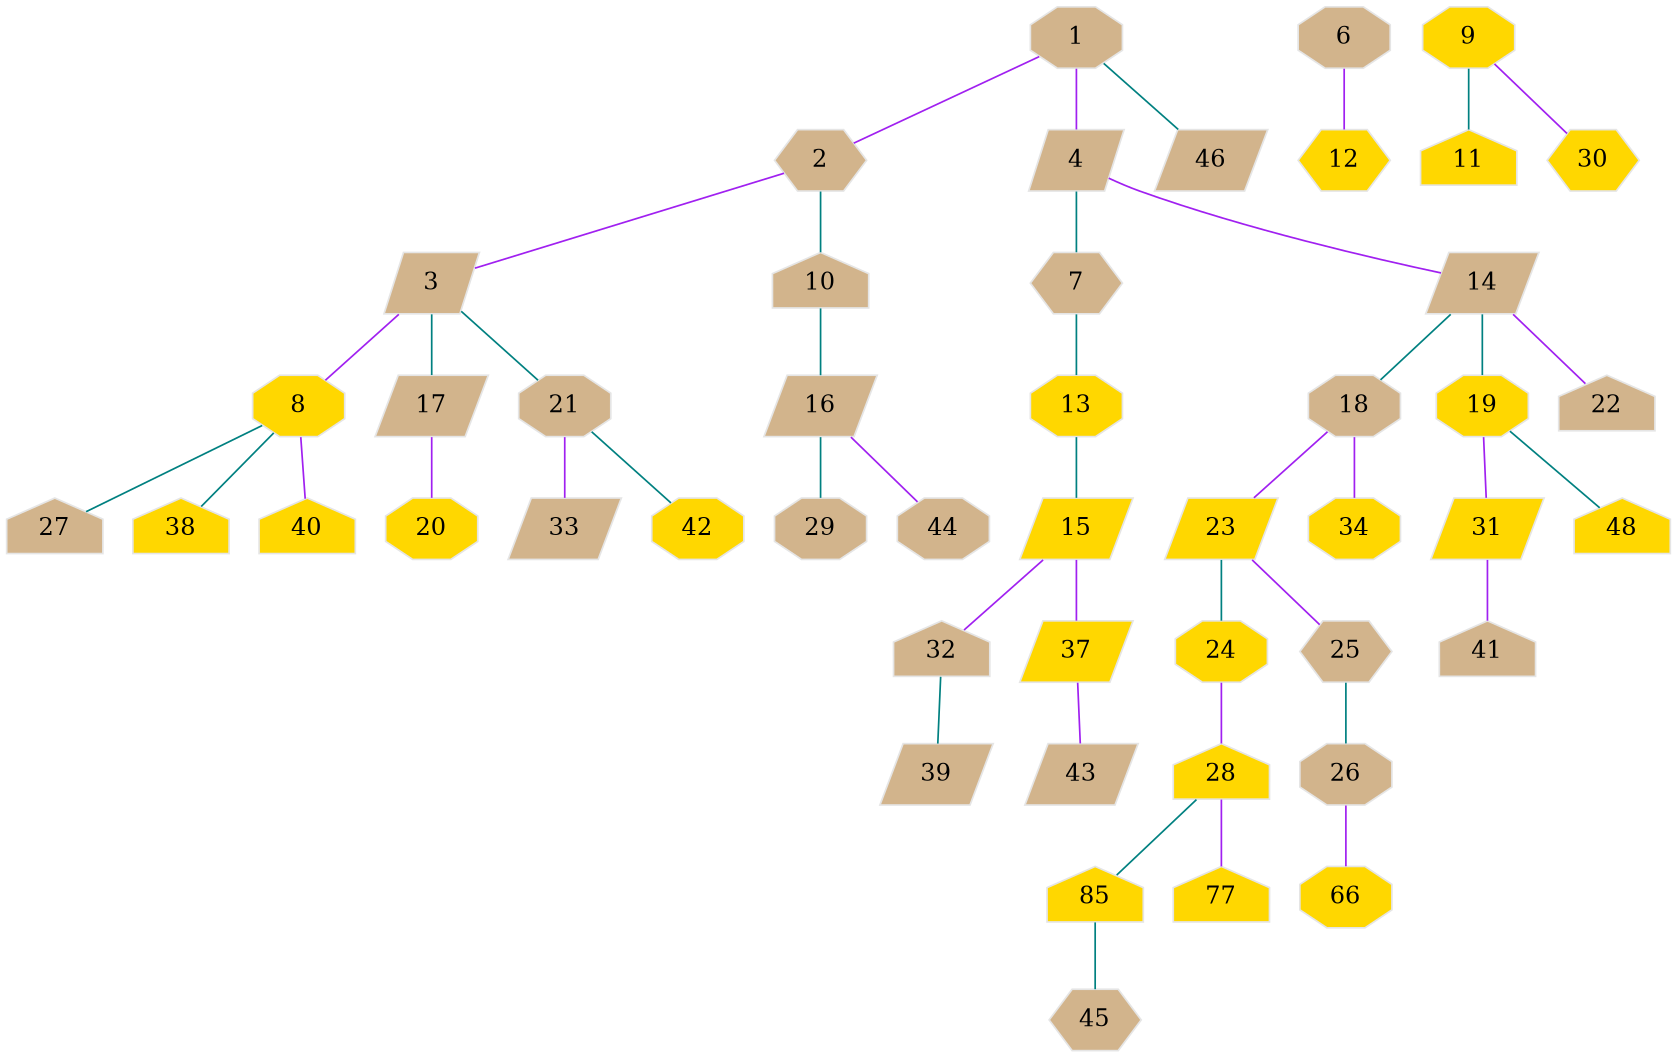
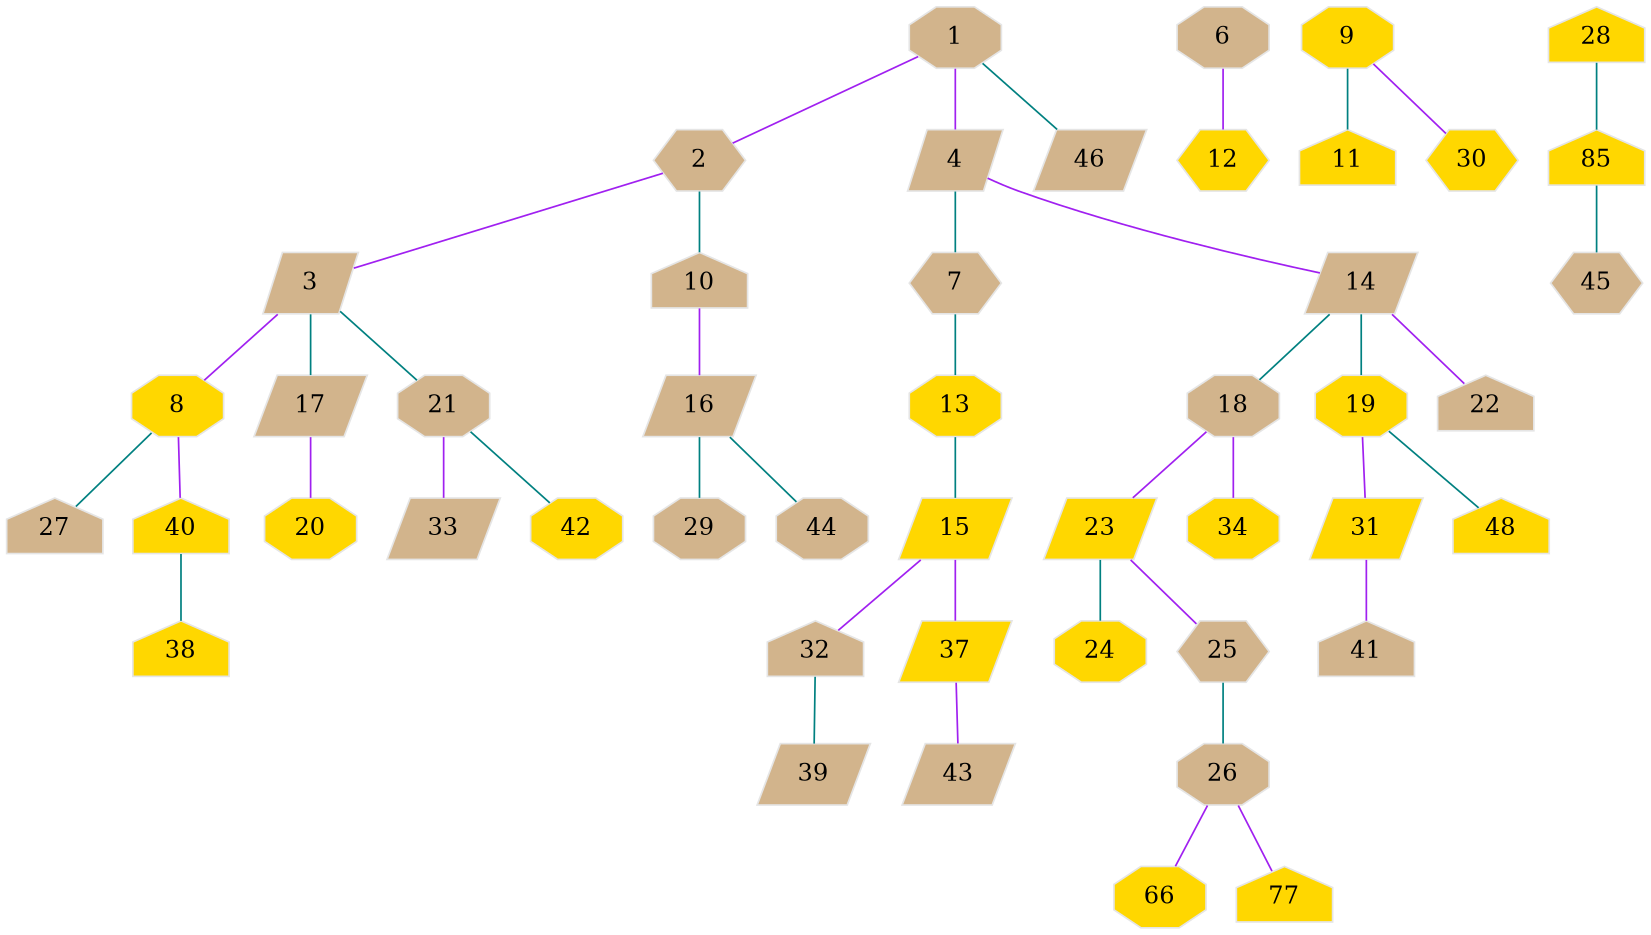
edge "10" -- "16": color teal -> purple
edge "8" -- "38": now "40" -- "38"
edge "16" -- "44": color purple -> teal
edge "24" -- "28": removed
edge "28" -- "77": now "26" -- "77"
